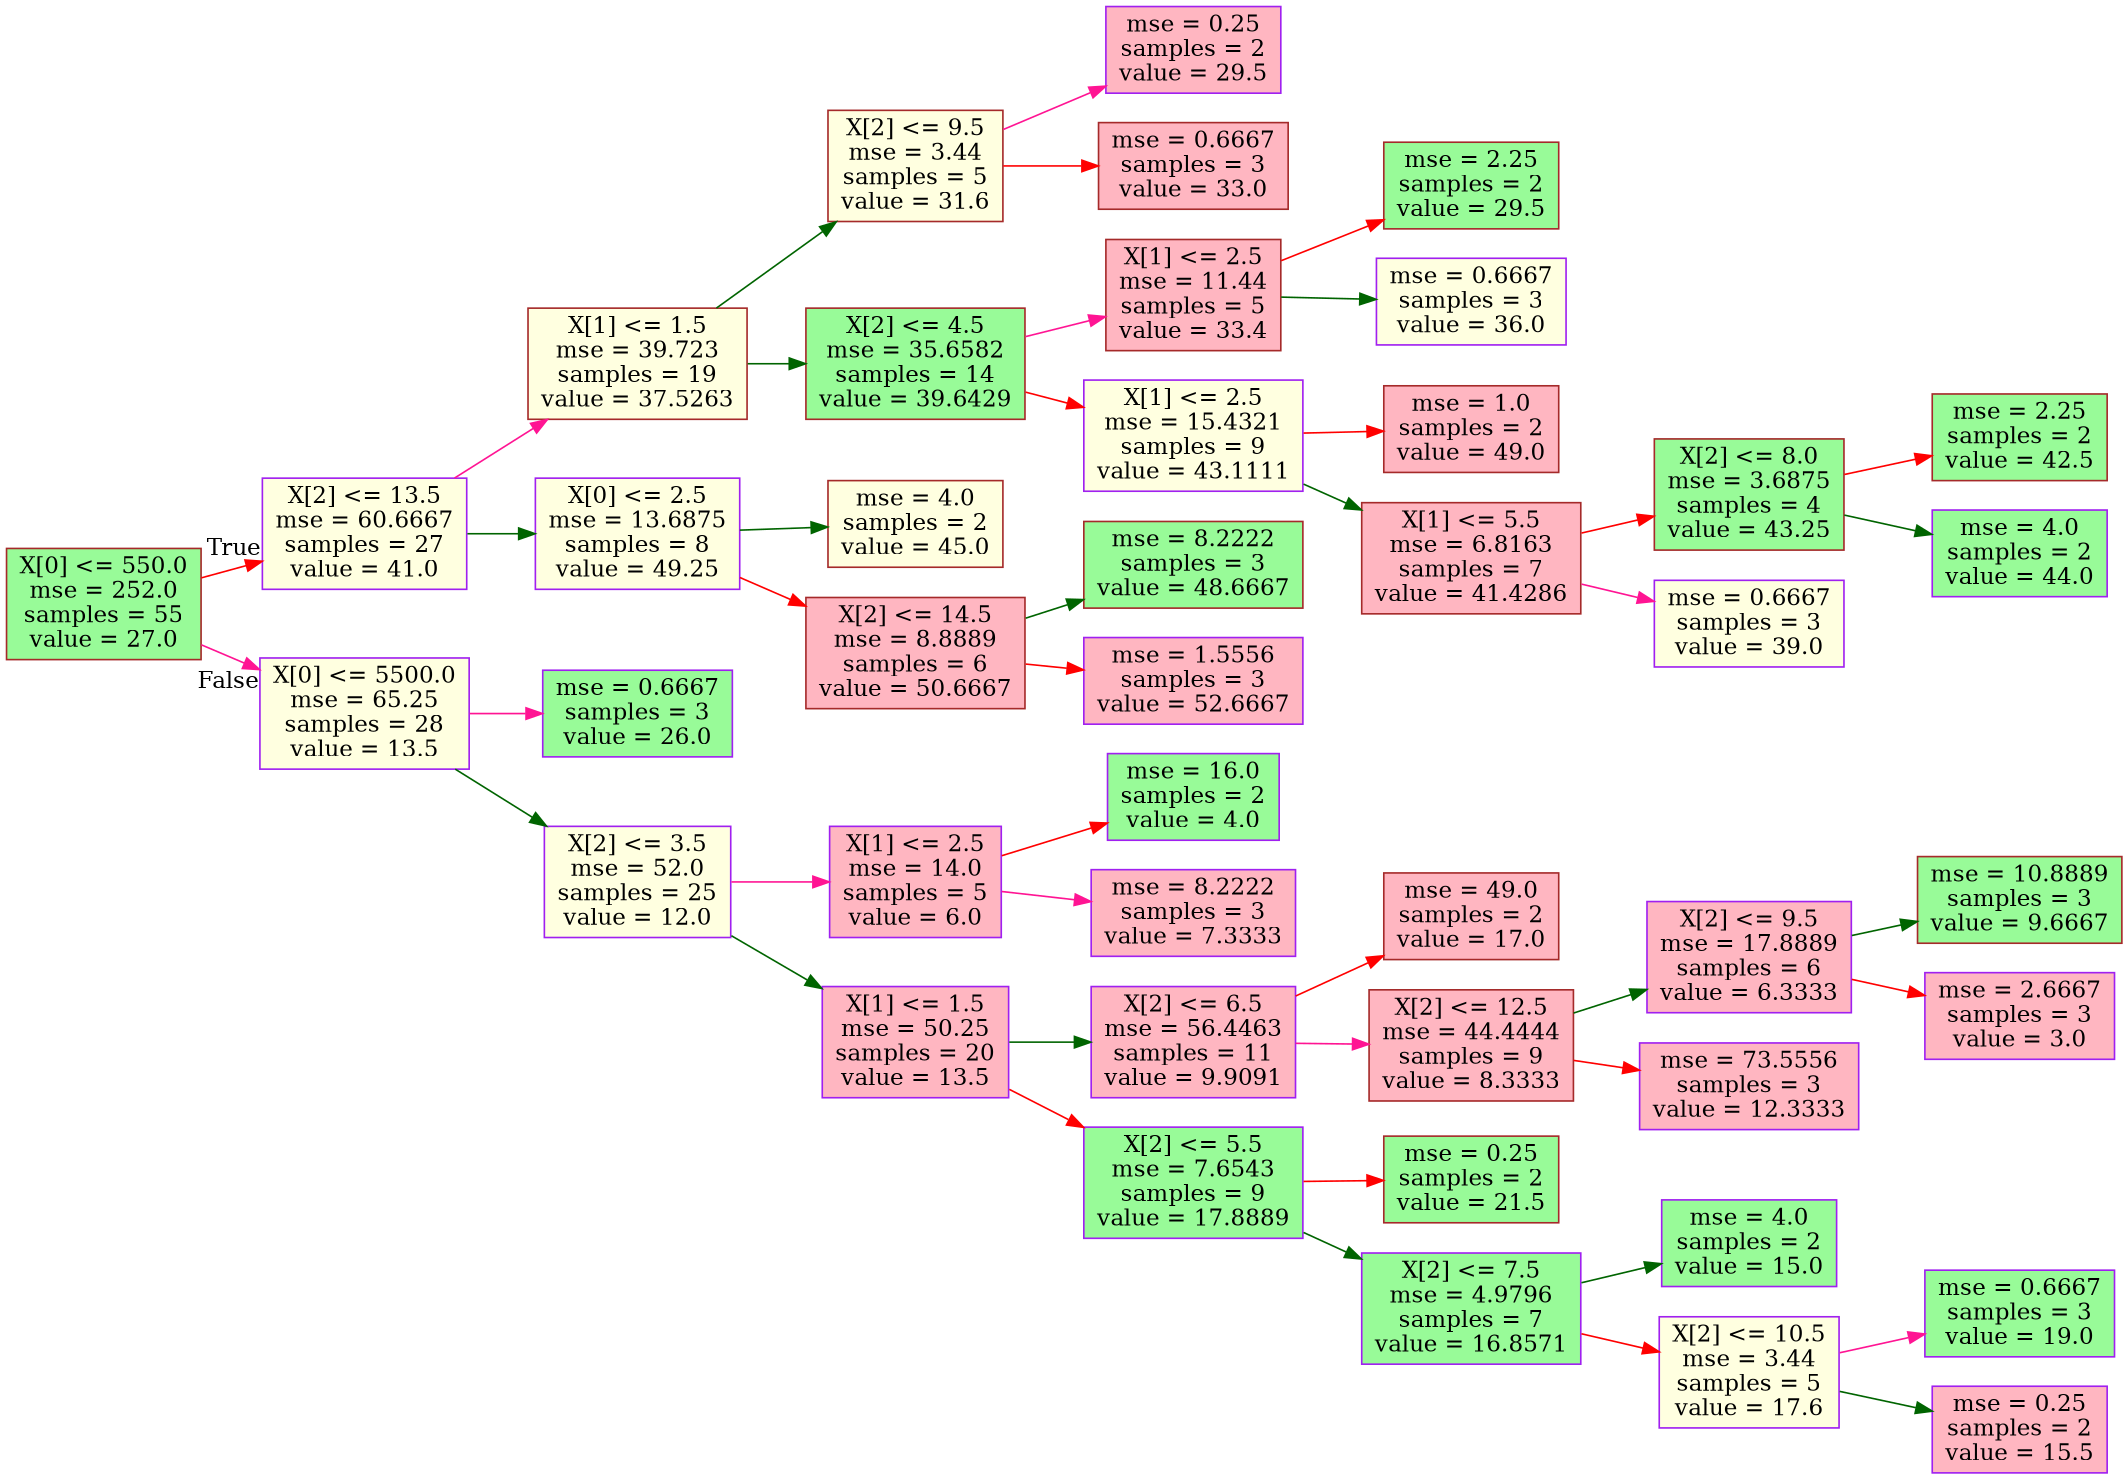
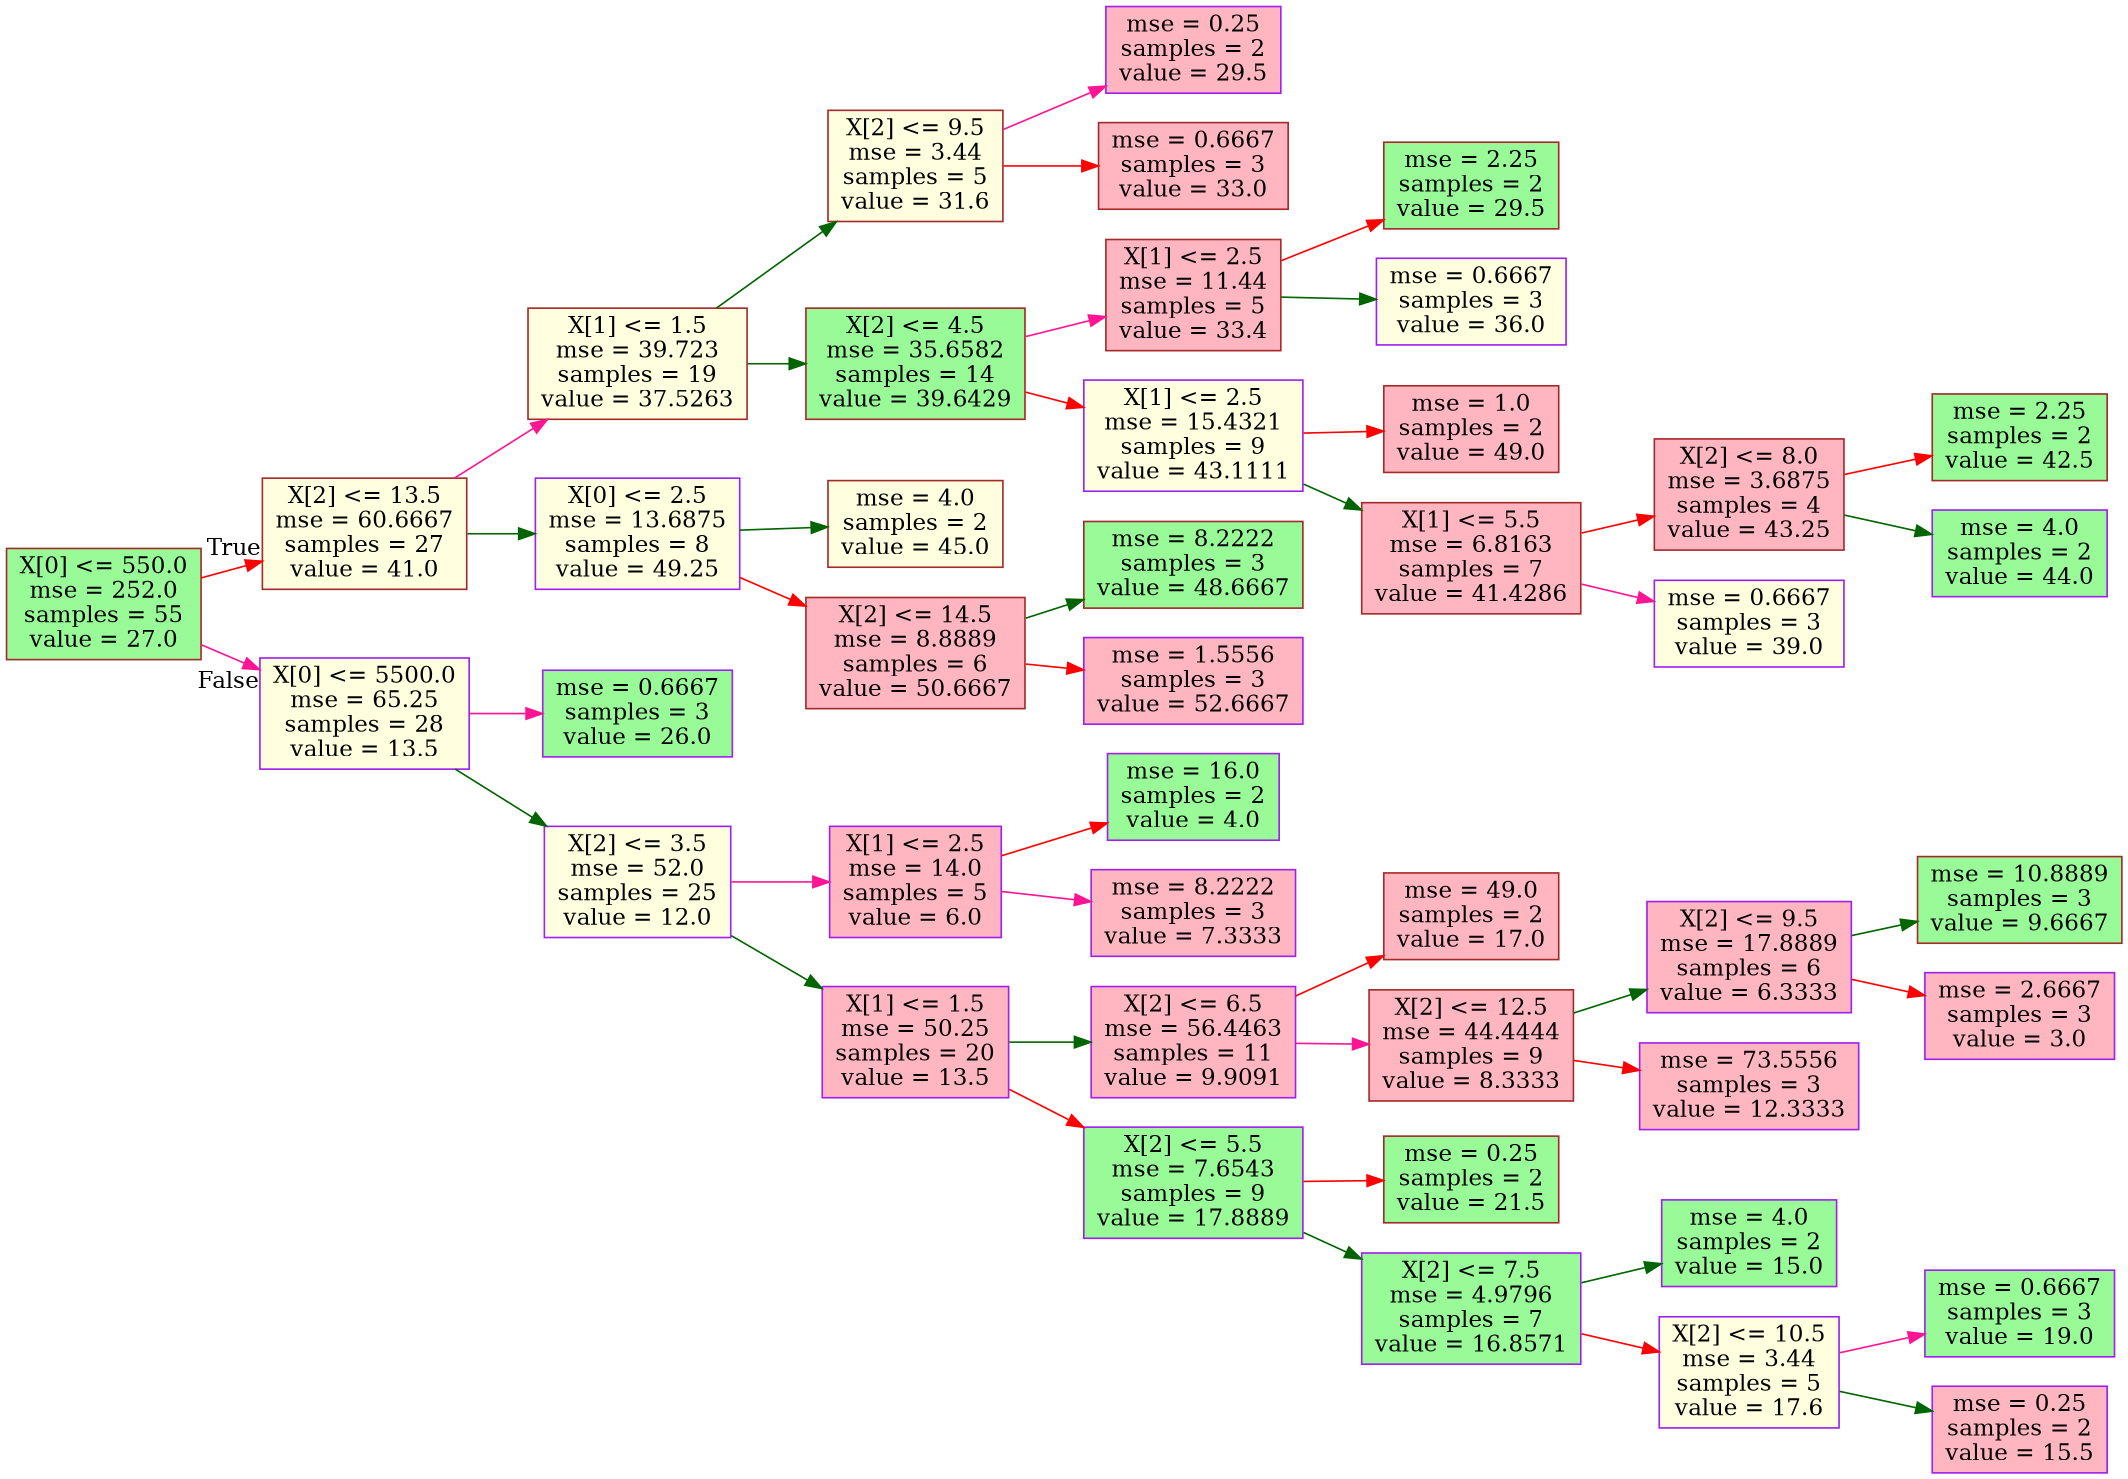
node "X[2] <= 8.0 mse = 3.6875 samples = 4 value = 43.25": fillcolor palegreen -> lightpink
node "X[2] <= 13.5 mse = 60.6667 samples = 27 value = 41.0": color purple -> brown
